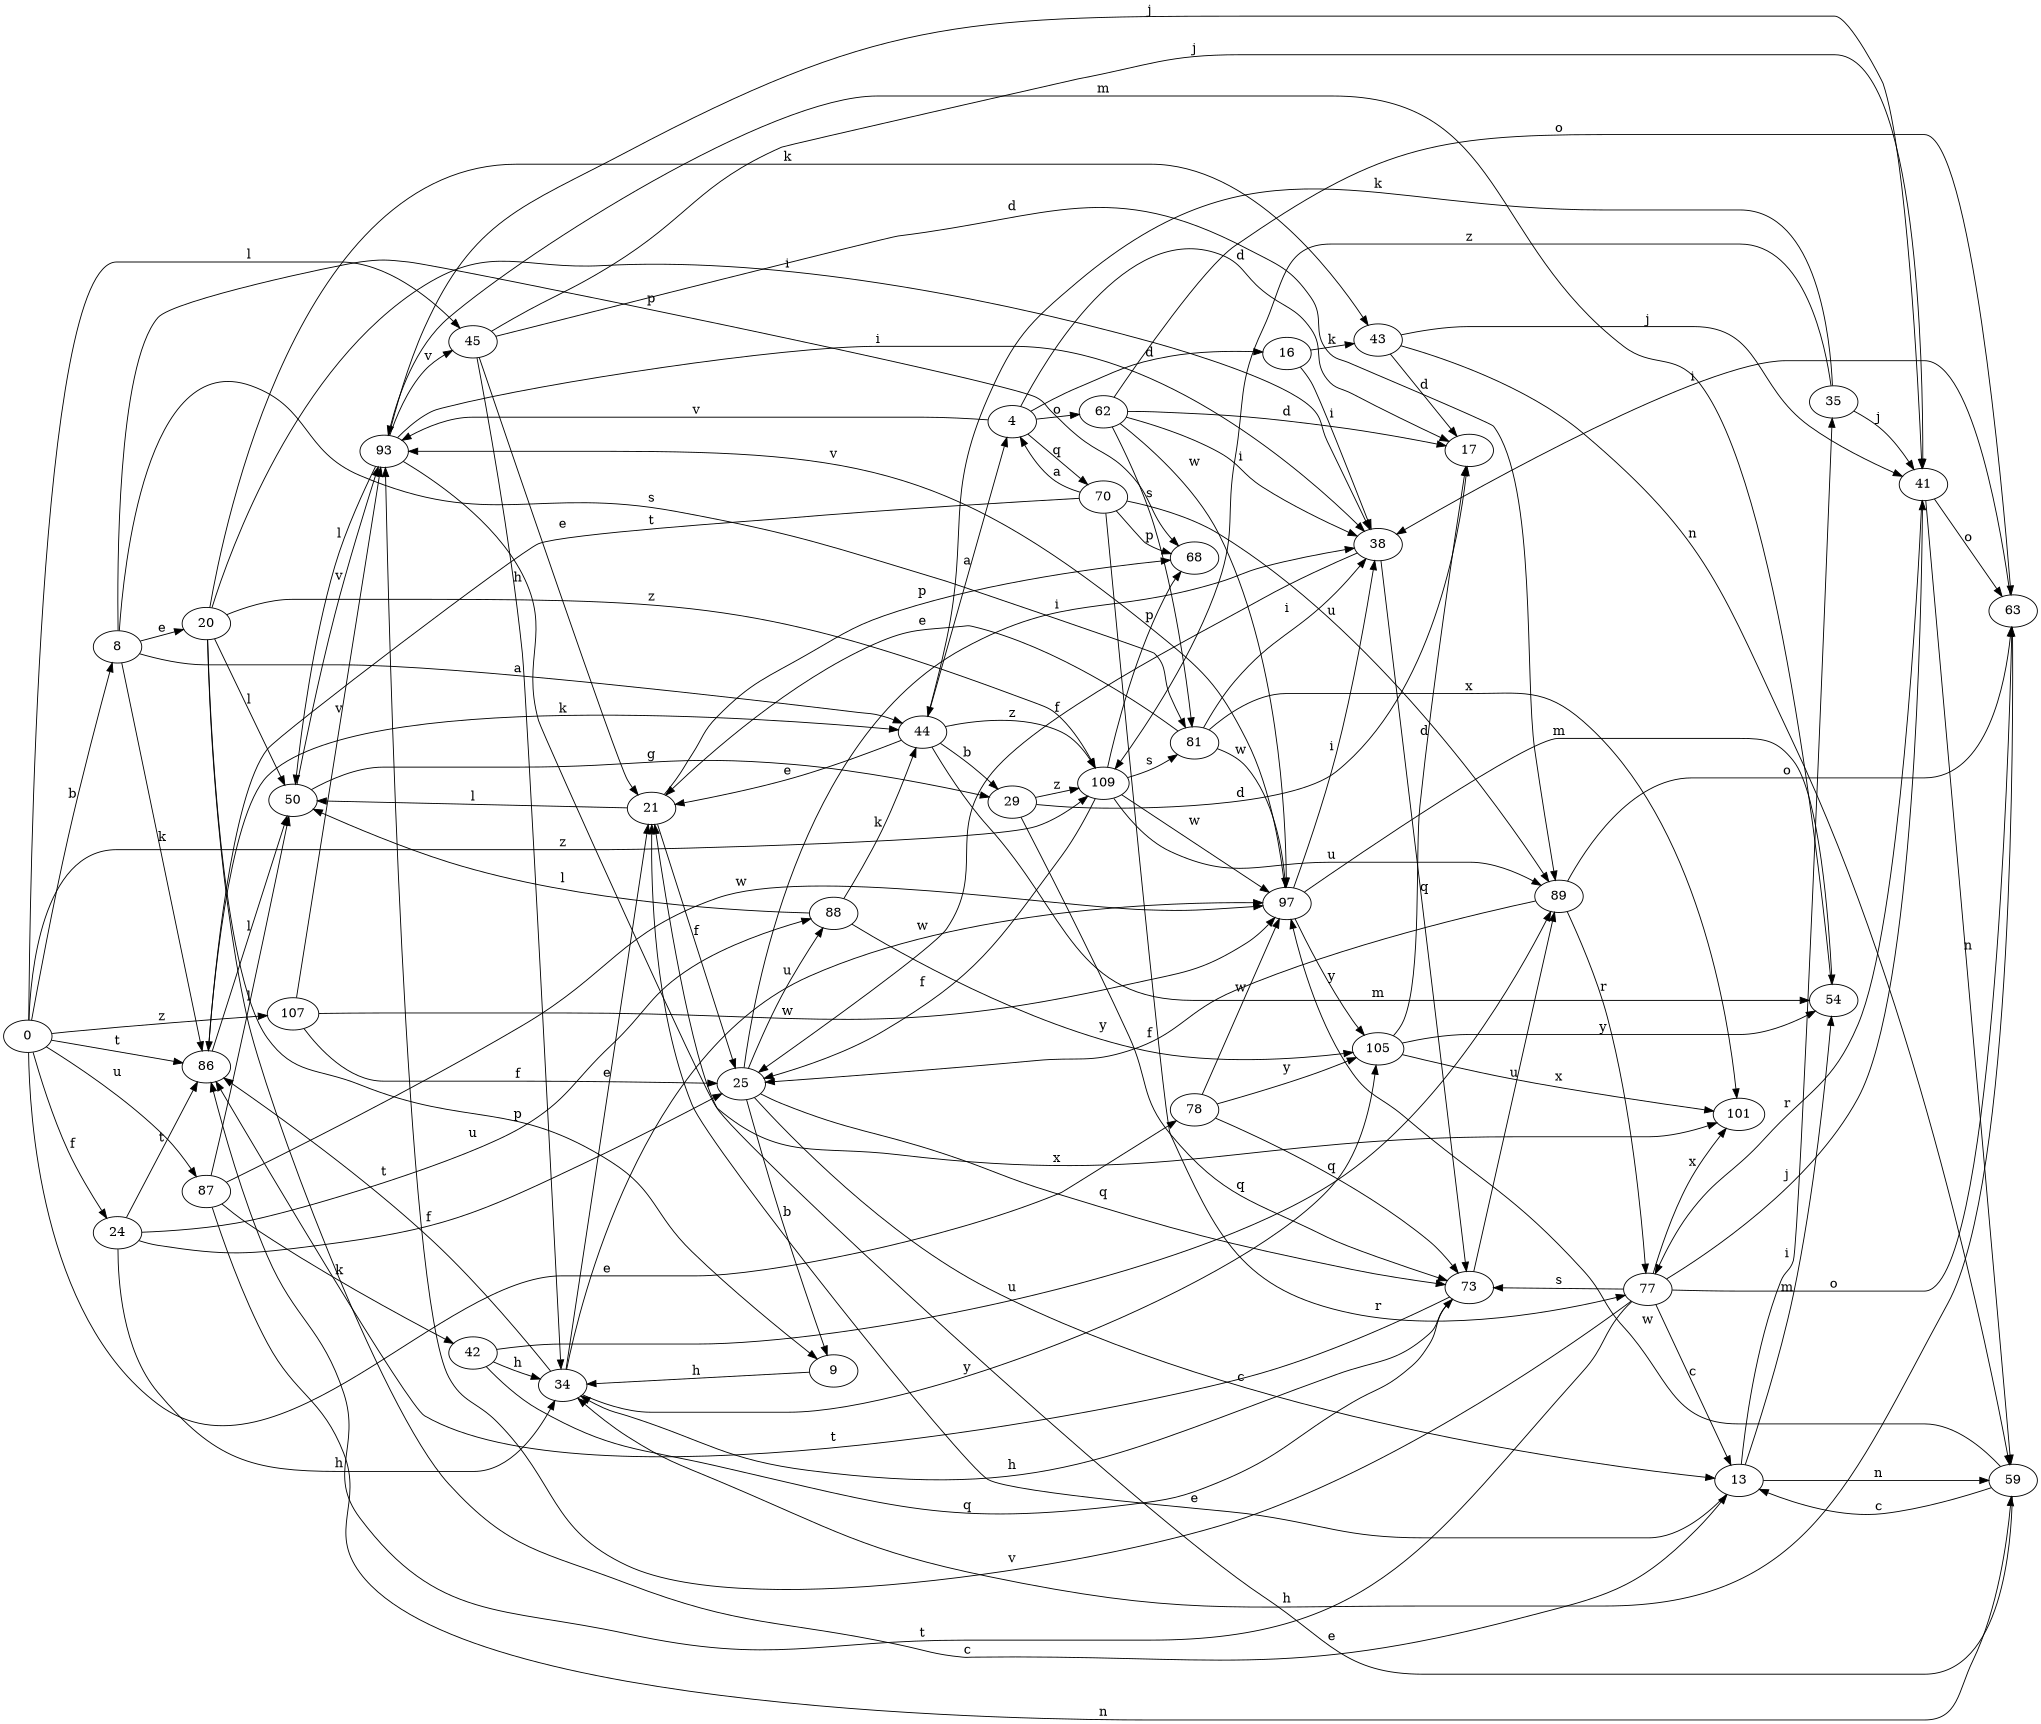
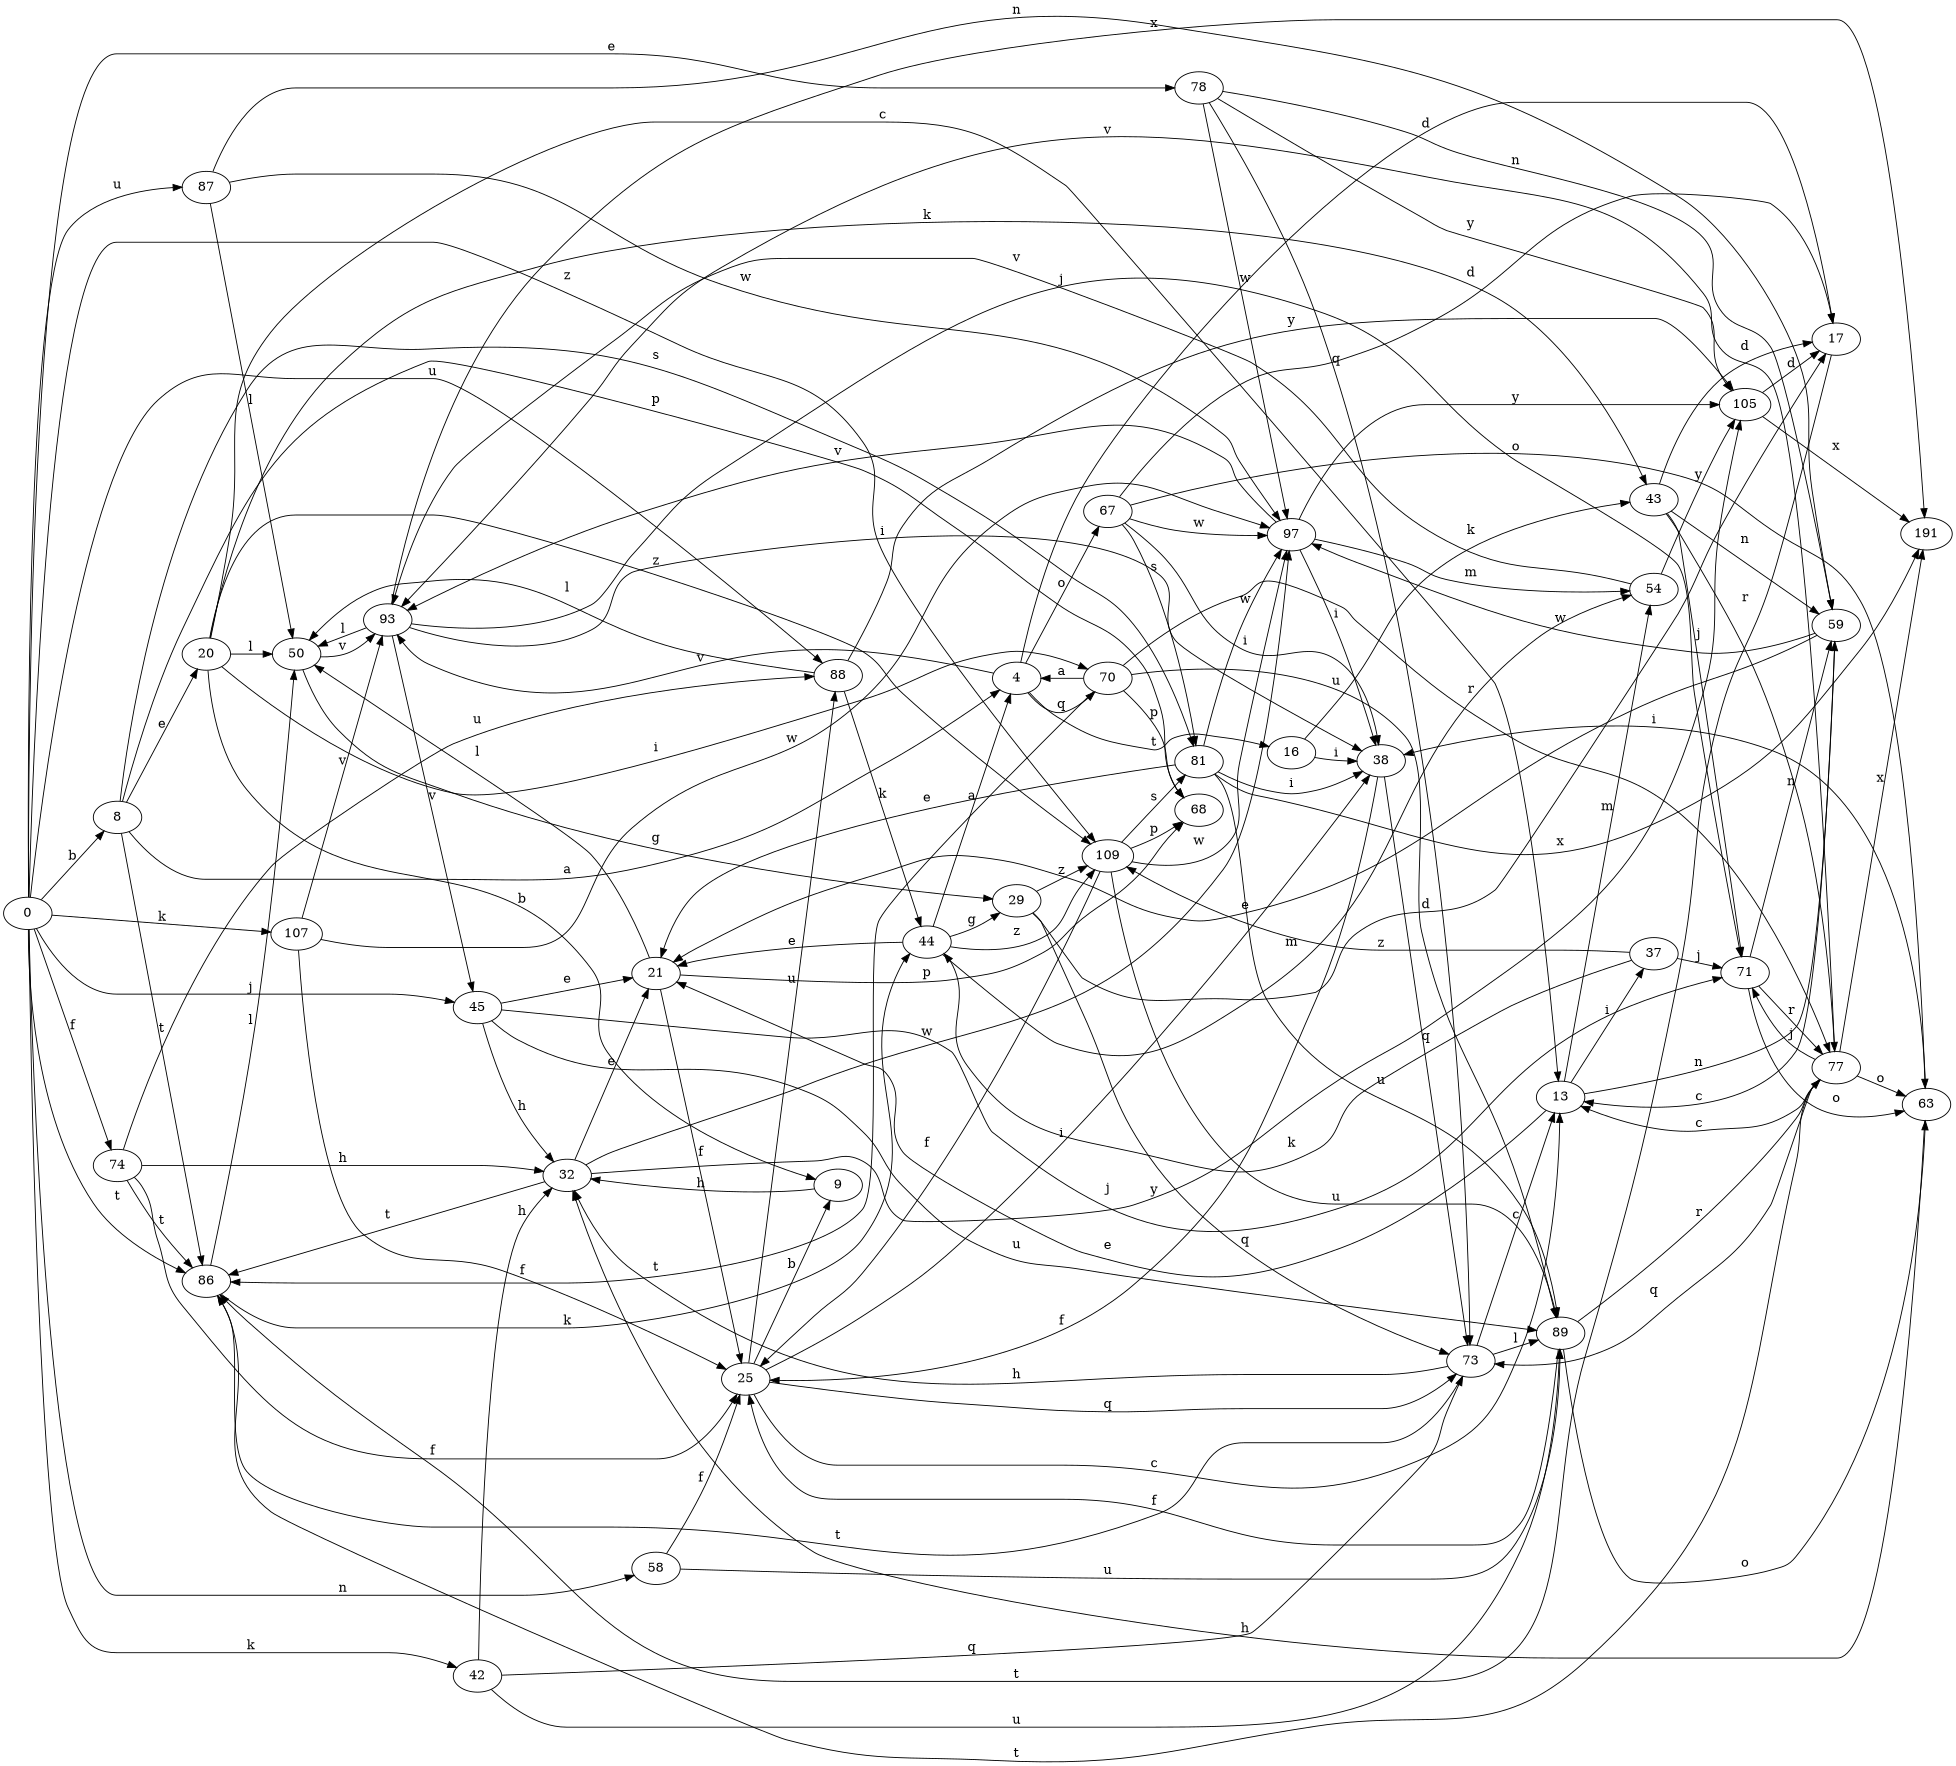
edge "54" -> "93": label "m" -> "v"
edge "45" -> "89": label "d" -> "u"
edge "78" -> "59": added, label "n"
edge "0" -> "45": label "l" -> "j"
edge "20" -> "38": now "20" -> "70"
edge "4" -> "16": label "d" -> "t"
edge "0" -> "88": added, label "u"
node "35": label "35" -> "37"
node "62": label "62" -> "67"
node "41": label "41" -> "71"
edge "8" -> "44": now "8" -> "4"
edge "43" -> "77": added, label "r"
edge "44" -> "29": label "b" -> "g"
edge "8" -> "86": label "k" -> "t"
edge "0" -> "107": label "z" -> "k"
edge "105" -> "54": reversed
edge "81" -> "89": added, label "u"
edge "73" -> "89": label "u" -> "l"
node "101": label "101" -> "191"
edge "20" -> "9": label "p" -> "b"
node "24": label "24" -> "74"
edge "73" -> "13": added, label "c"
edge "87" -> "42": now "0" -> "42"
edge "77" -> "73": label "s" -> "q"
node "34": label "34" -> "32"
node "58": added
edge "17" -> "86": added, label "t"
